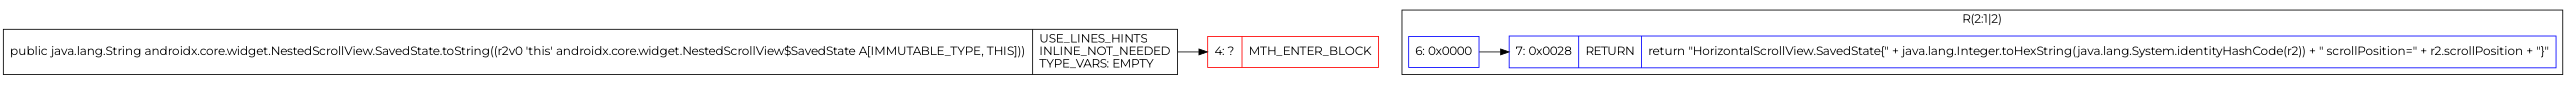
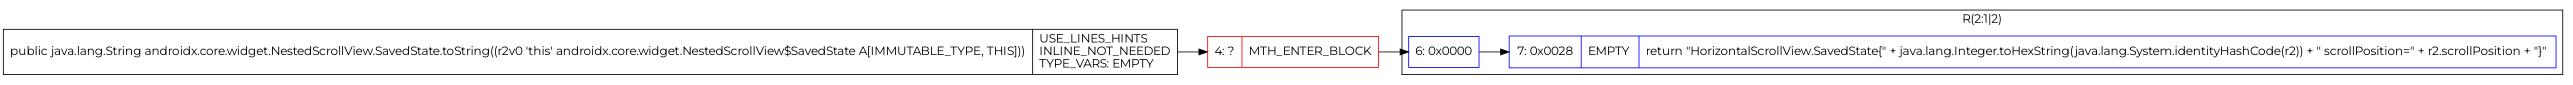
edge "4: ?" -> "6: 0x0000": added
node "7: 0x0028": text "RETURN" -> "EMPTY"
